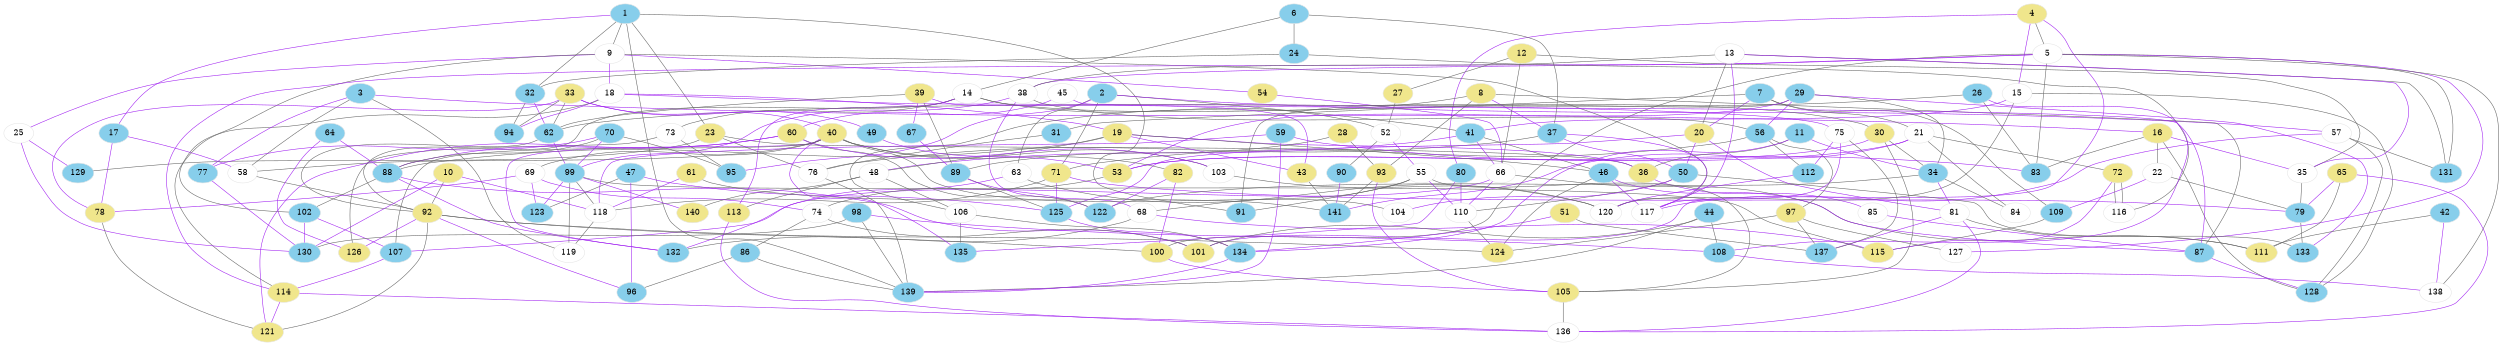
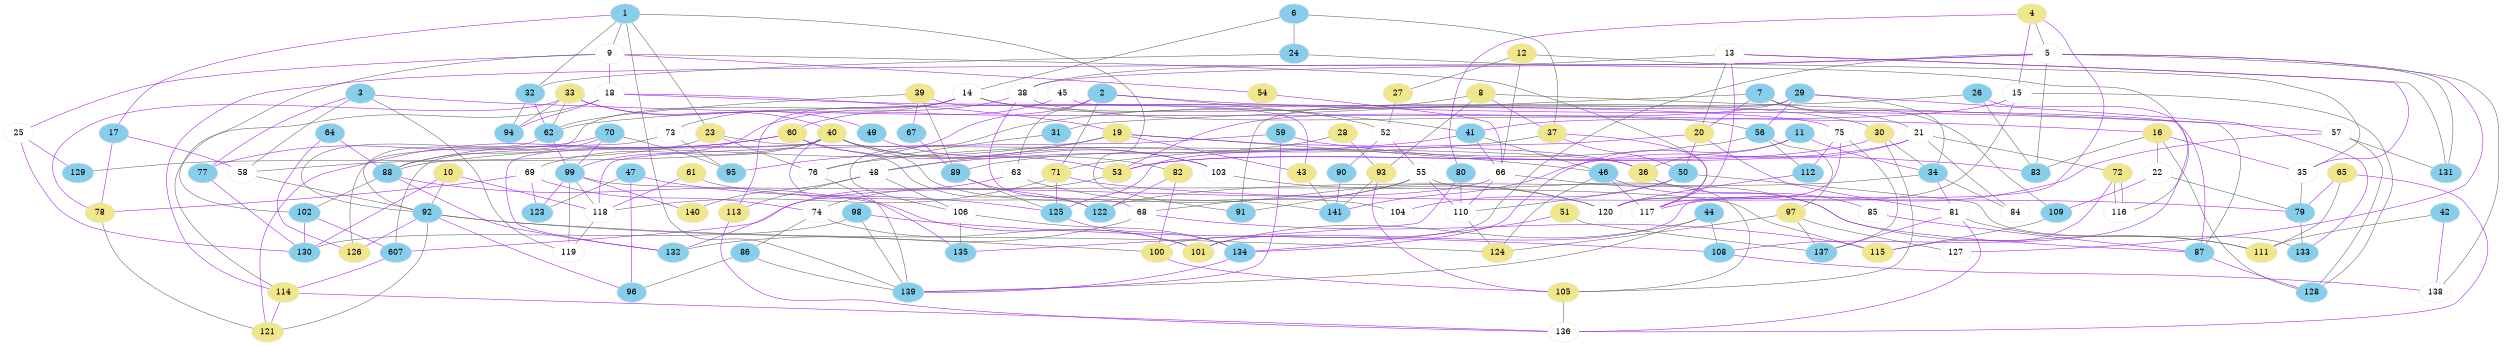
node "37": fillcolor skyblue -> khaki
node "92": fillcolor khaki -> skyblue
node "107": label "107" -> "607"
